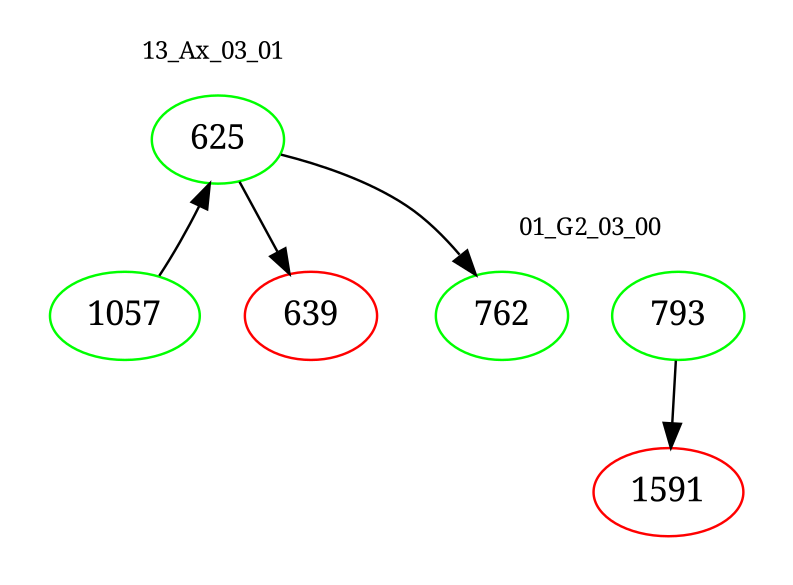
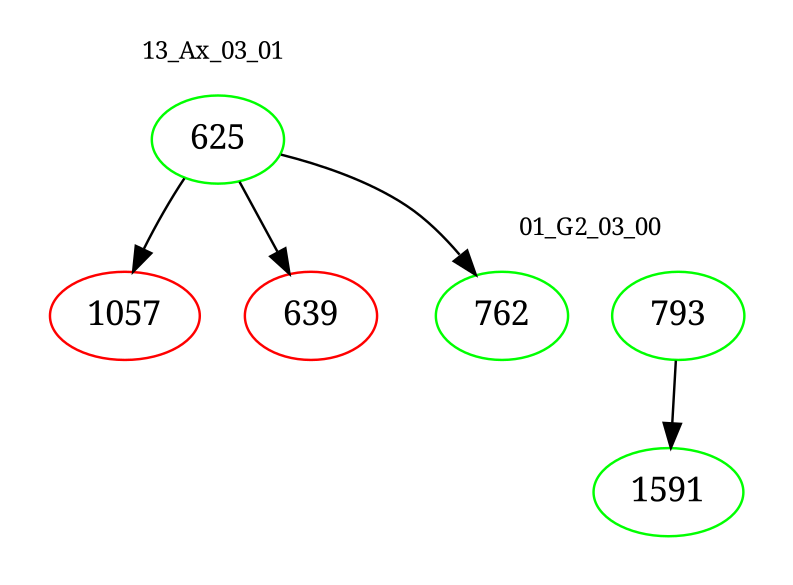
edge "1057" -> "625": reversed
node "1057": color green -> red
node "1591": color red -> green
